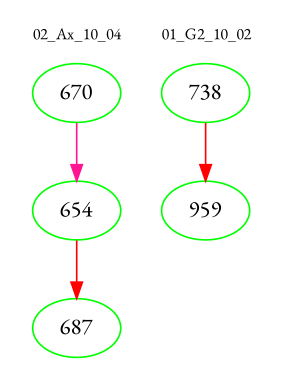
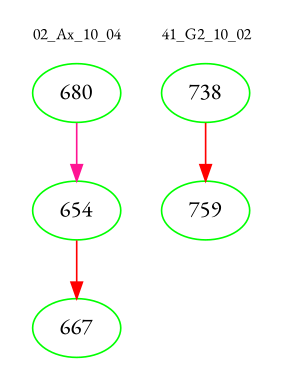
cluster "01_G2_10_02": label "01_G2_10_02" -> "41_G2_10_02"
node "670": label "670" -> "680"
node "959": label "959" -> "759"
node "687": label "687" -> "667"
